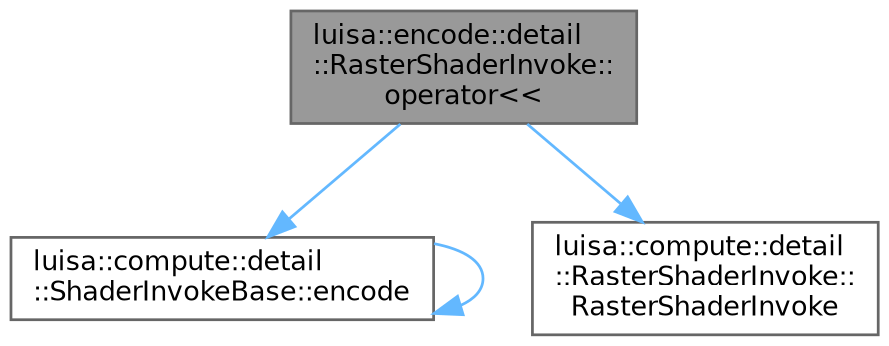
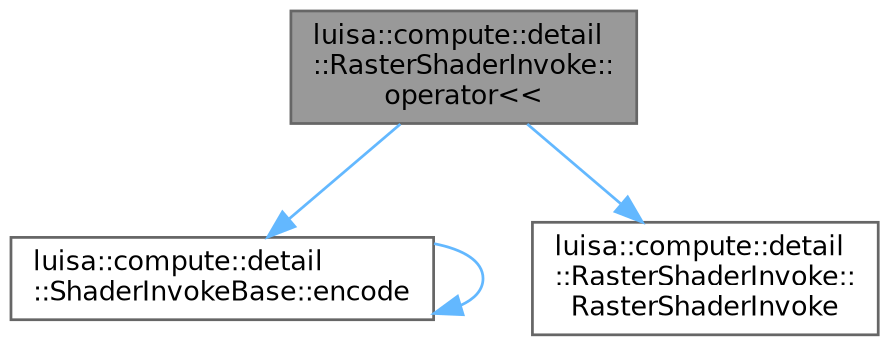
node "luisa::encode::detail ::RasterShaderInvoke:: operator<<": label "luisa::encode::detail ::RasterShaderInvoke:: operator<<" -> "luisa::compute::detail ::RasterShaderInvoke:: operator<<"
